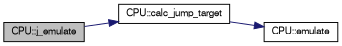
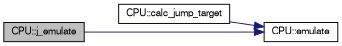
edge "CPU::j_emulate" -> "CPU::calc_jump_target": now "CPU::j_emulate" -> "CPU::emulate"
